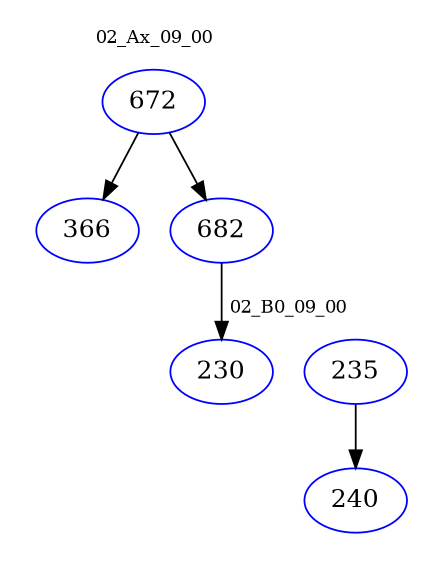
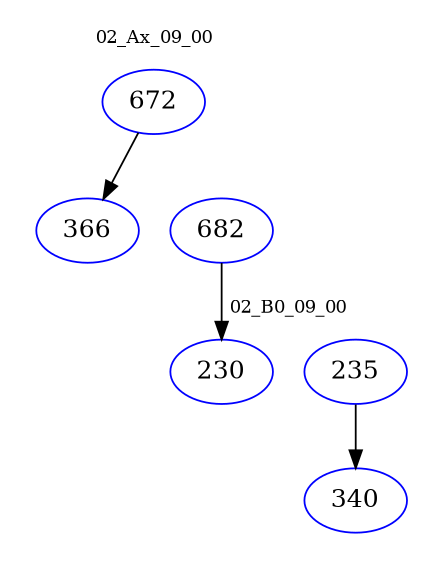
edge "672" -> "682": removed
node "240": label "240" -> "340"
